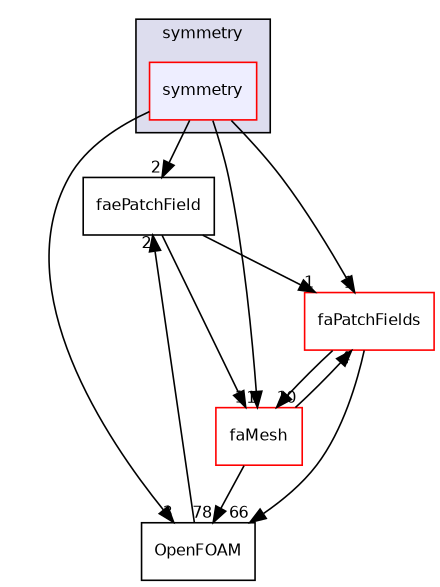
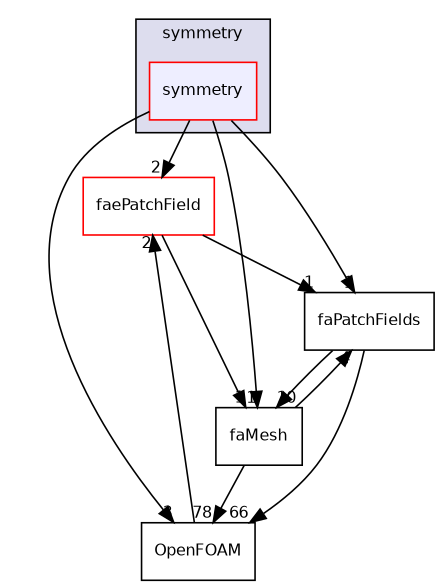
node "faePatchField": color black -> red
node "faPatchFields": color red -> black
node "faMesh": color red -> black
